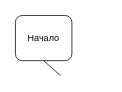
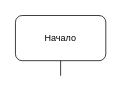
node "Начало": size 56x45 -> 90x45
